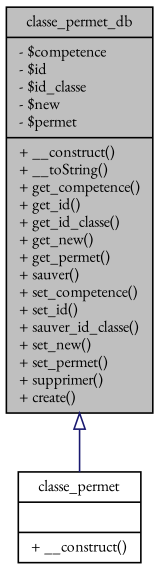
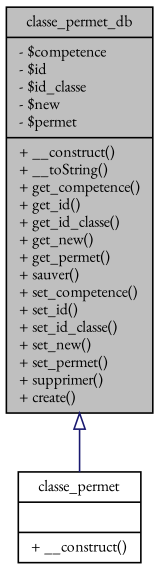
node "classe_permet_db": text "+ sauver_id_classe()" -> "+ set_id_classe()"
